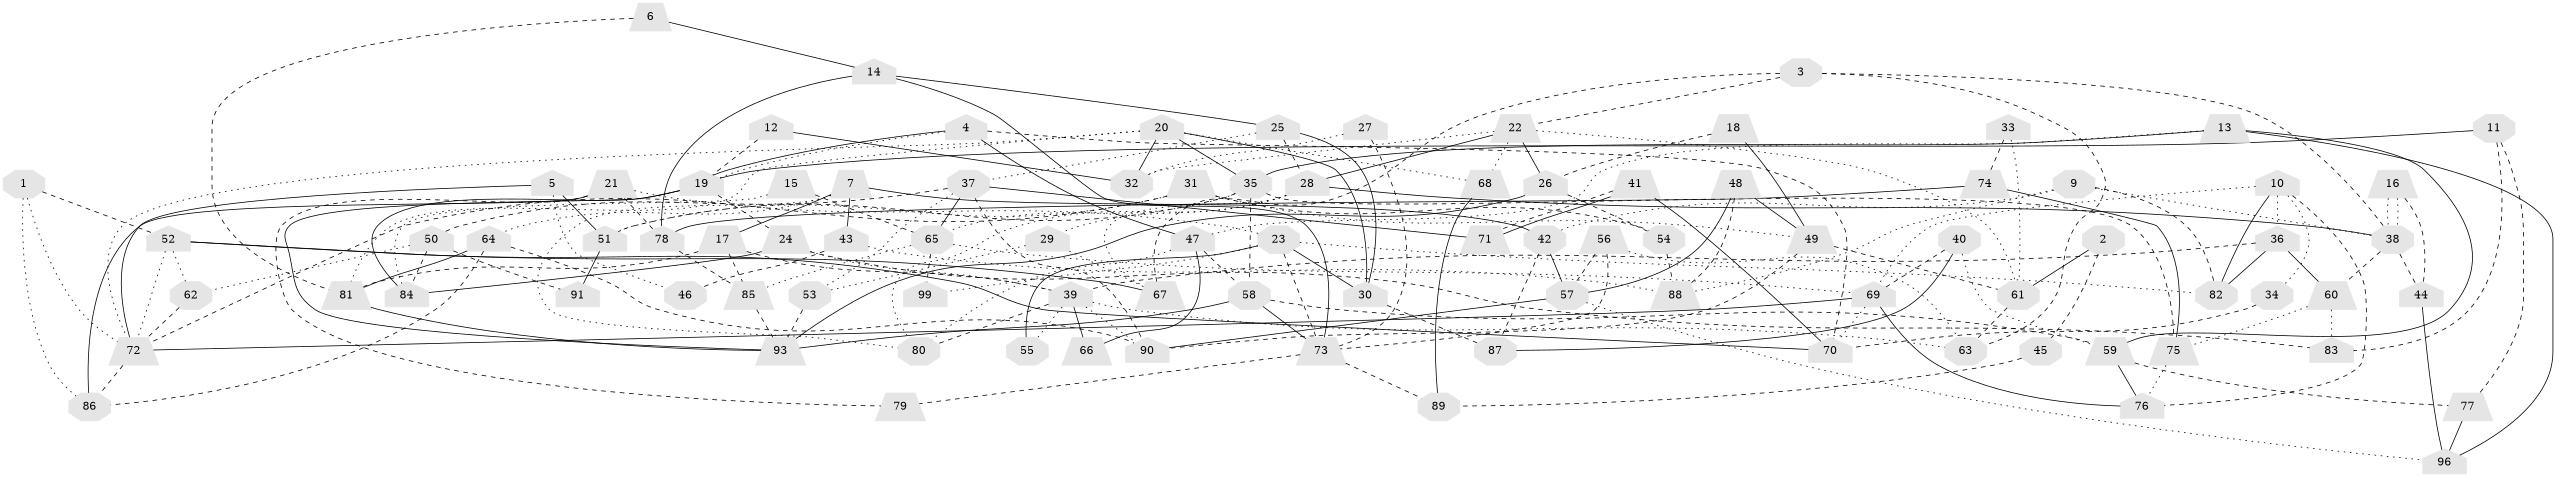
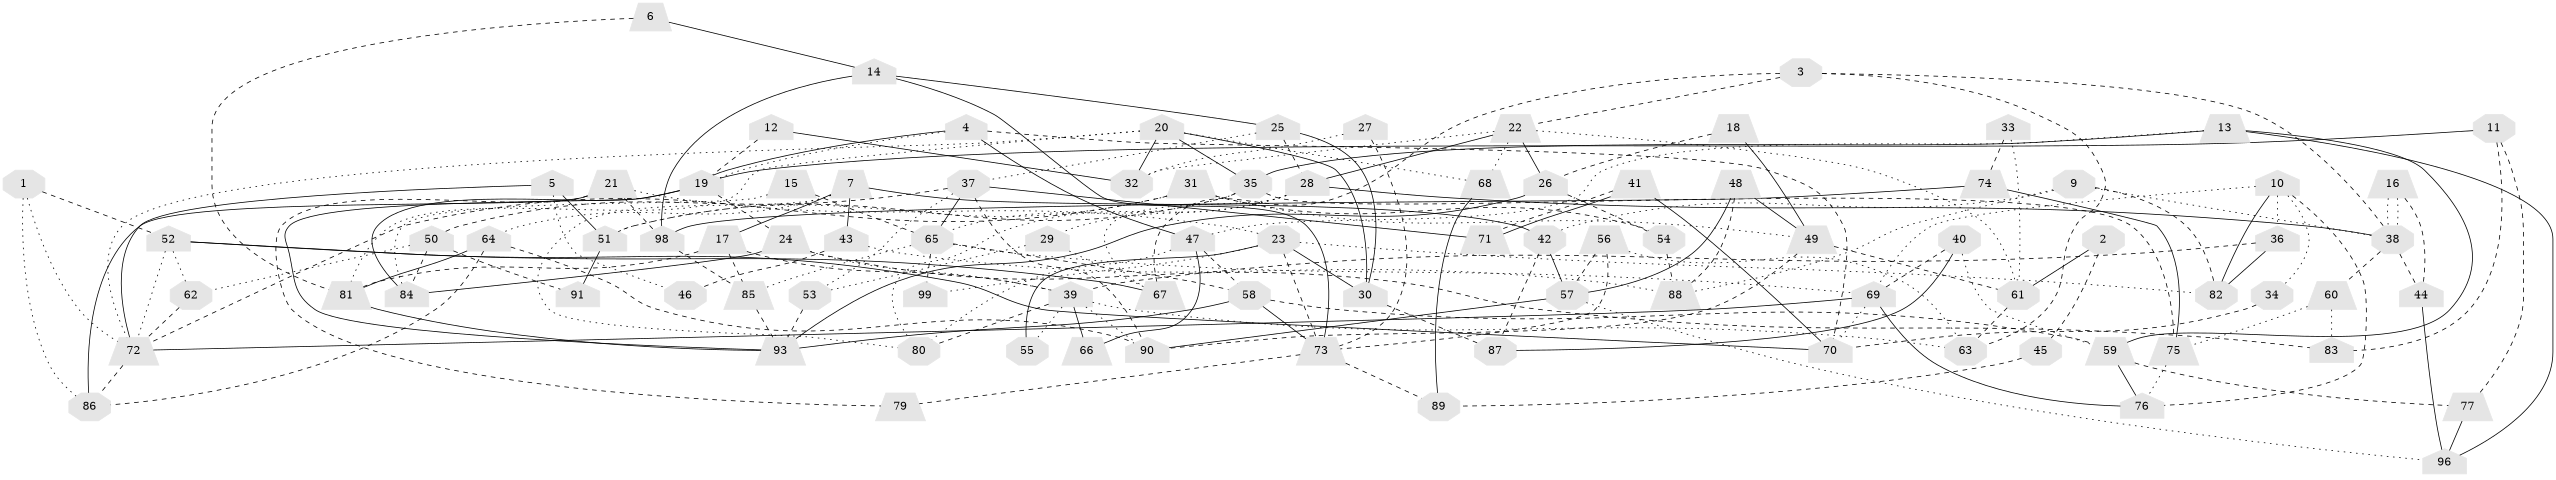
node "78": label "78" -> "98"
edge "35" -- "58": now "65" -- "58"
edge "36" -- "60": removed
